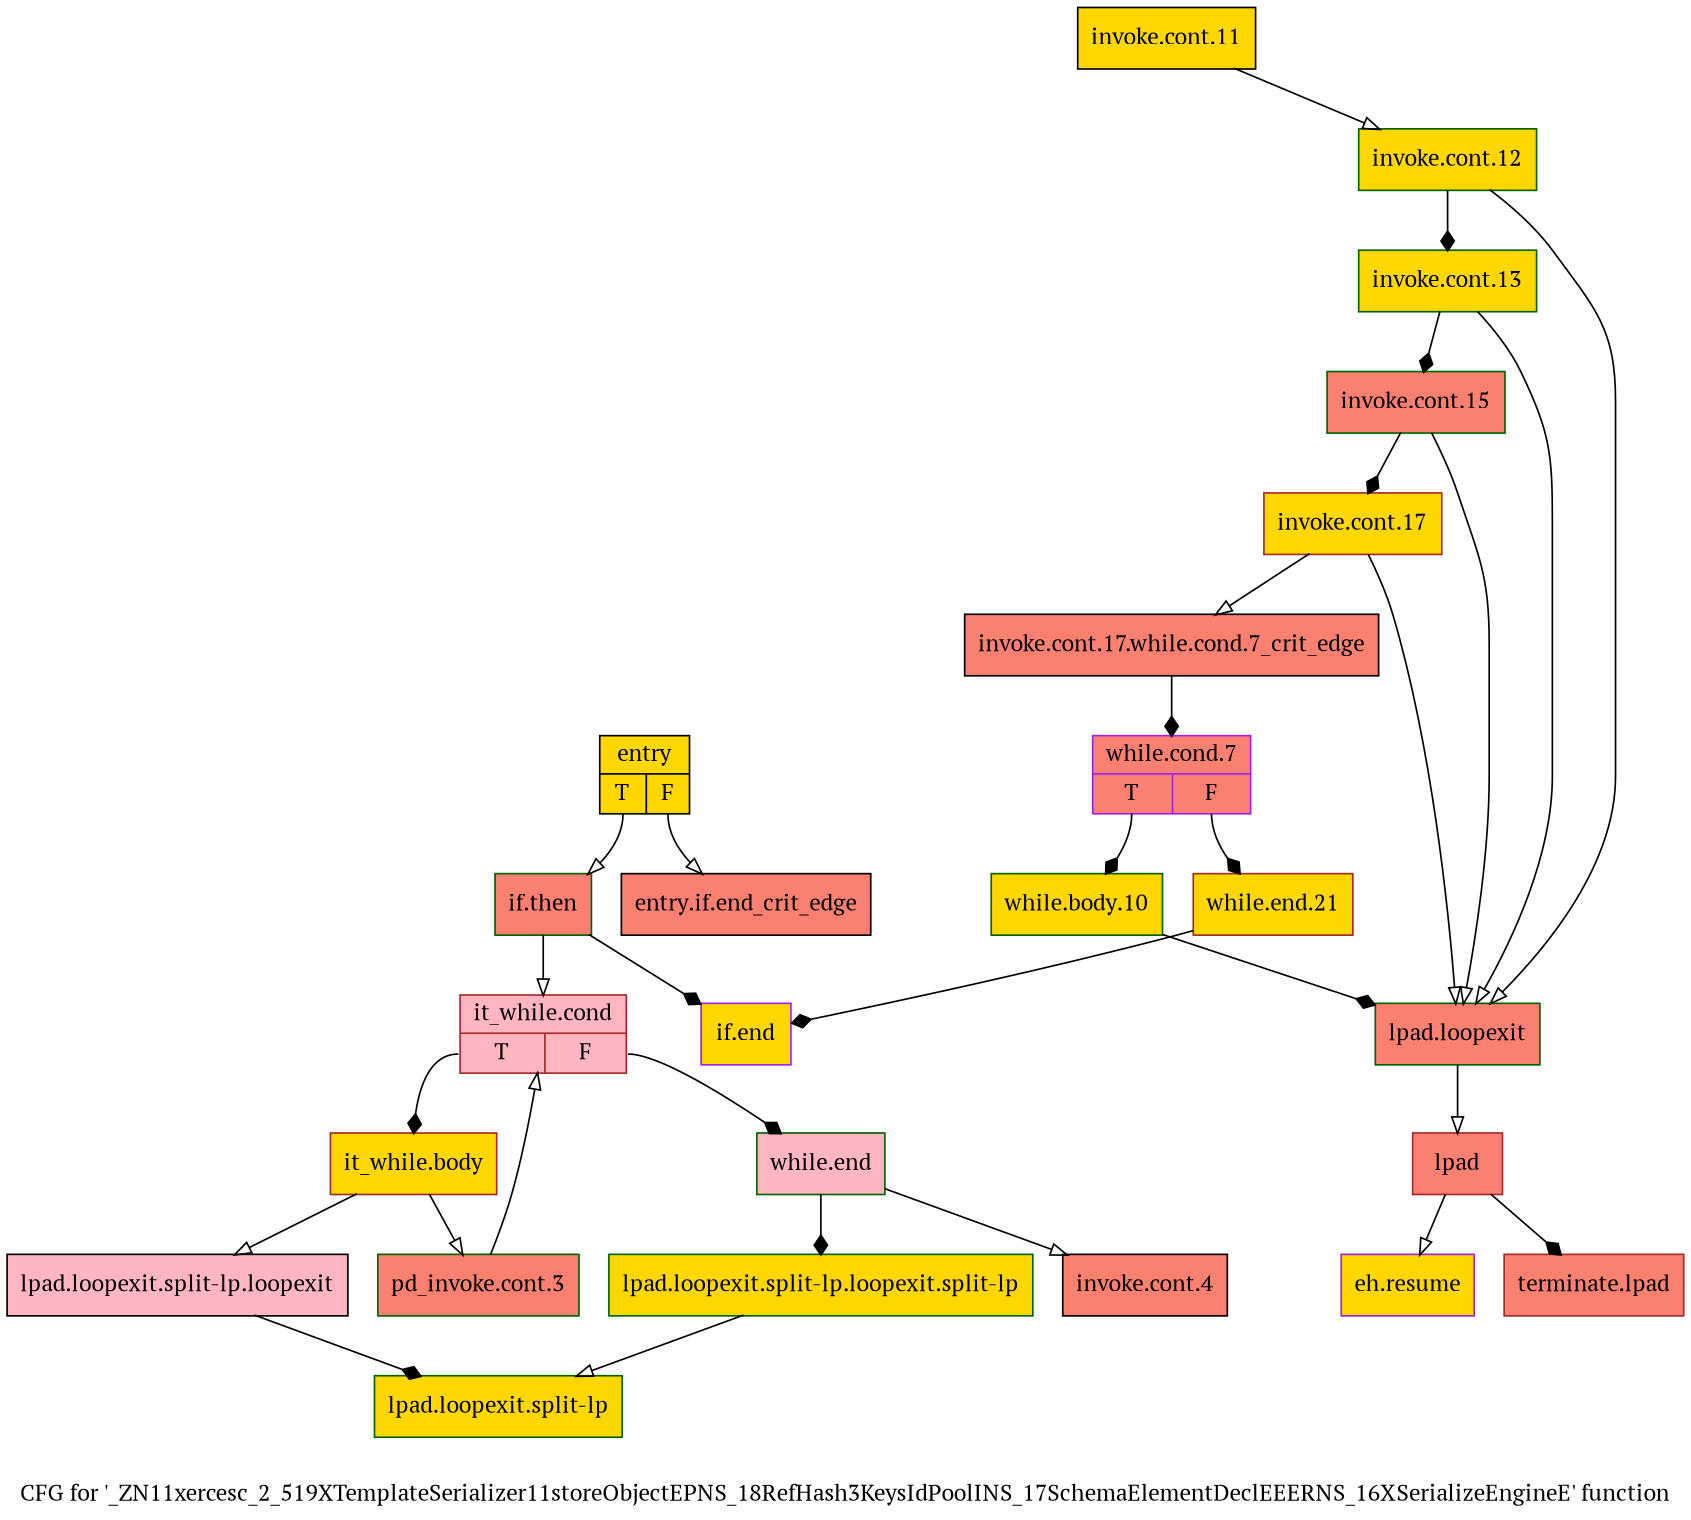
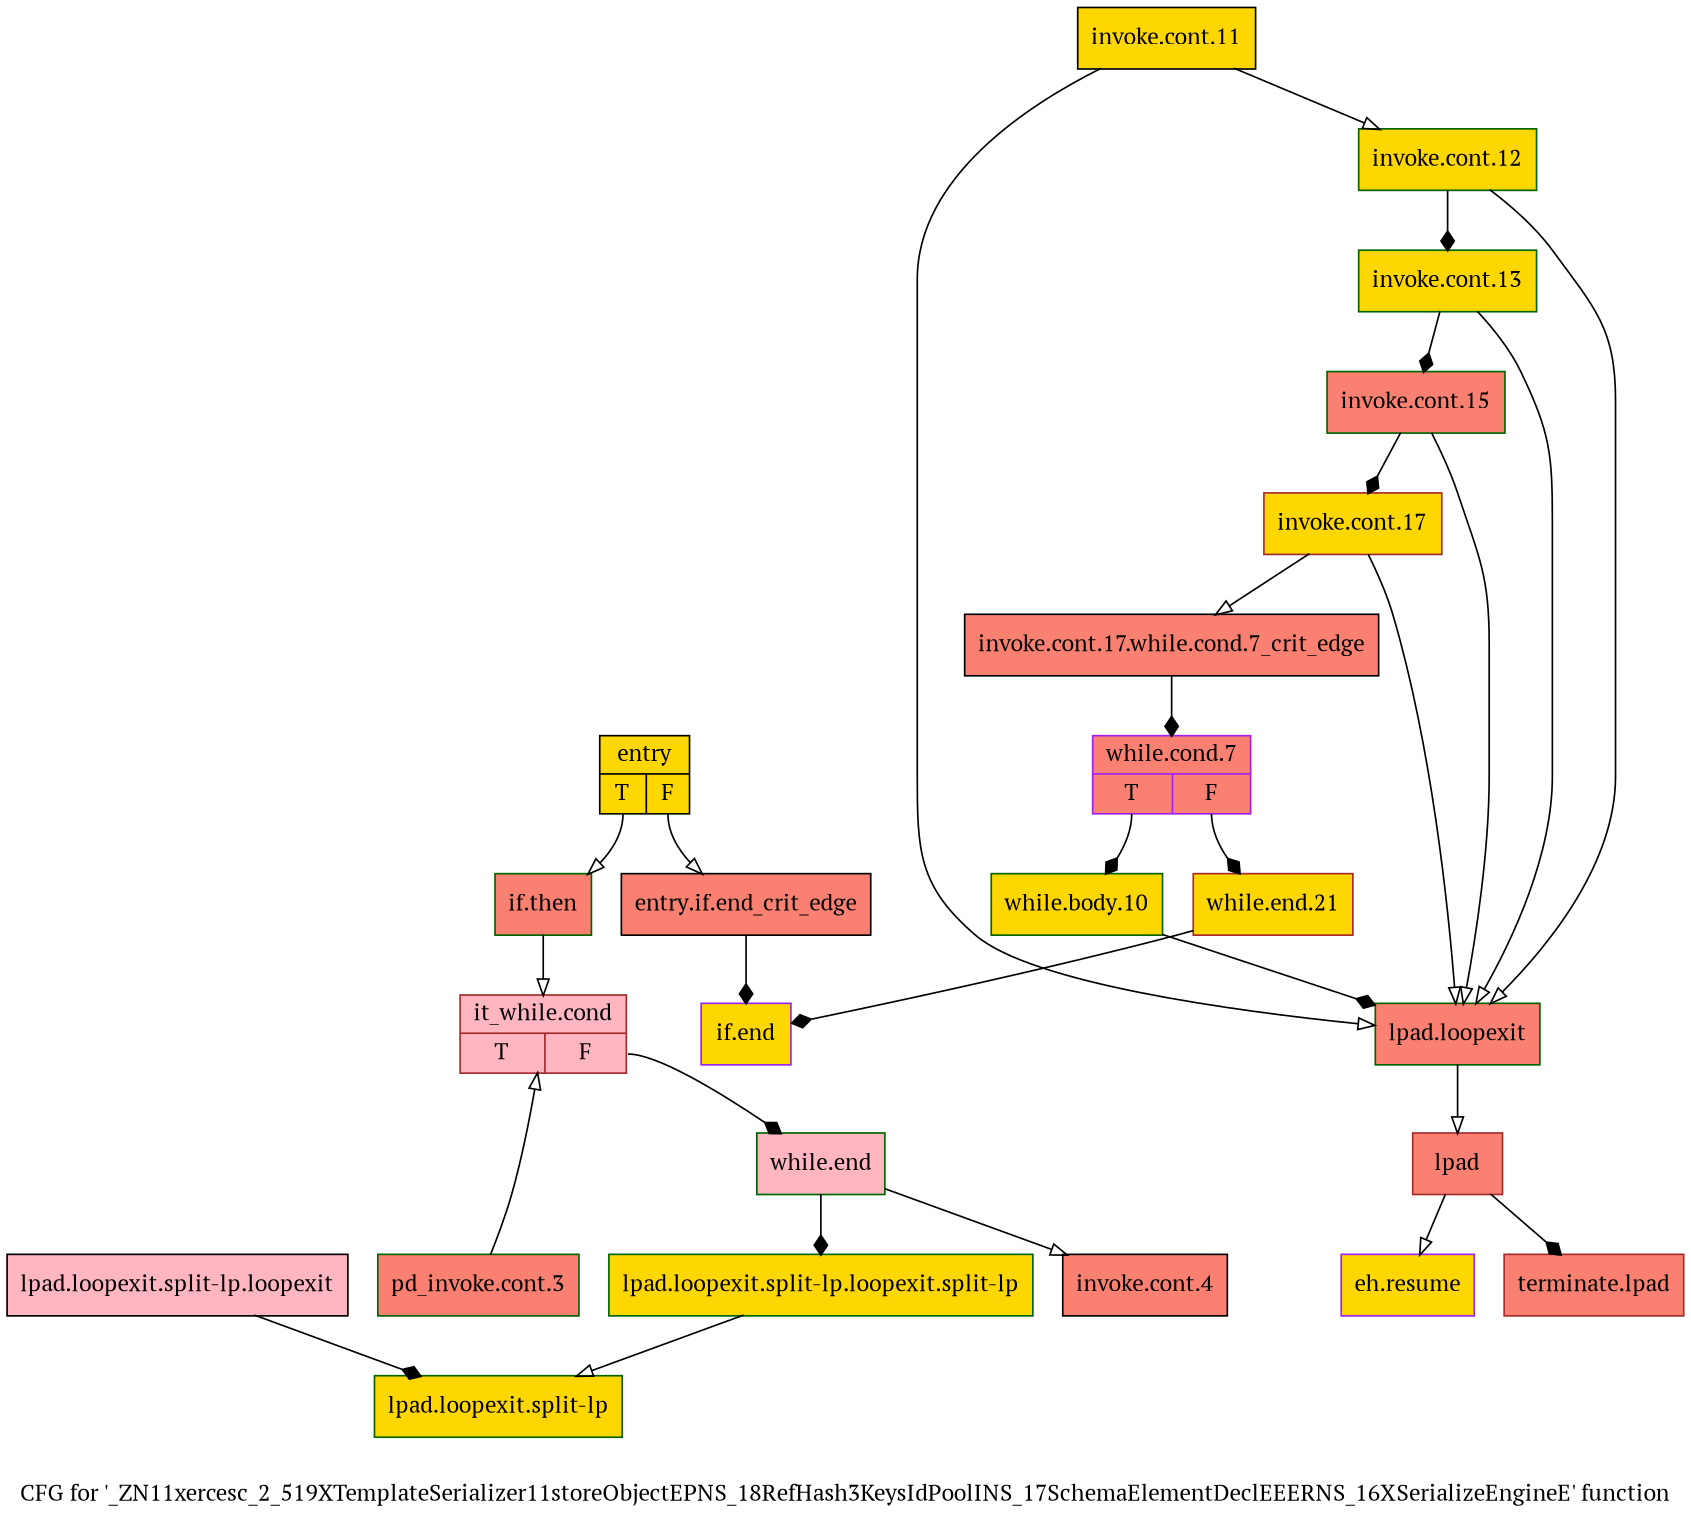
edge "invoke.cont.11" -> "lpad.loopexit": added
edge "if.then" -> "if.end": now "entry.if.end_crit_edge" -> "if.end"
node "it_while.body": removed
